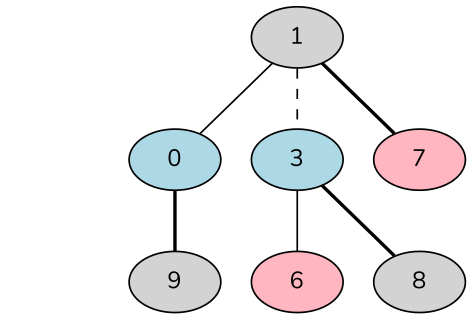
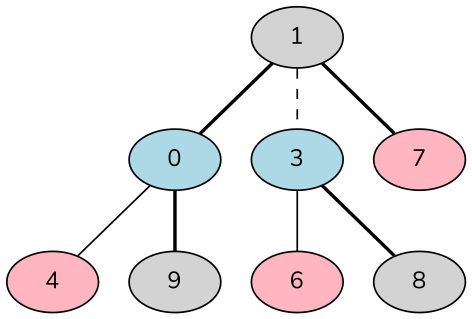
edge "1" -- "0": style solid -> bold
node "4": added
